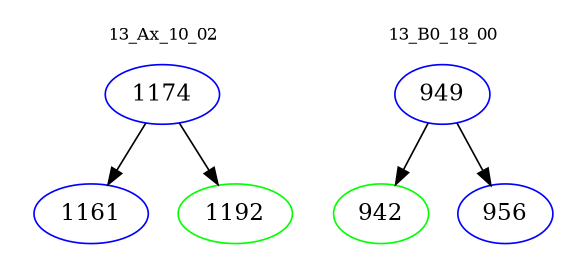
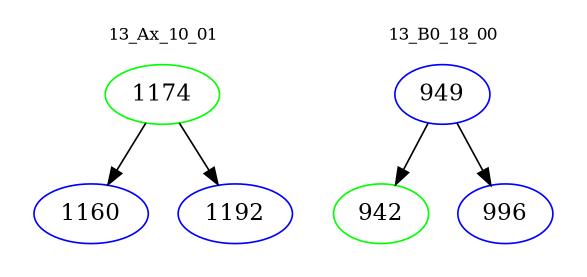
cluster "13_Ax_10_02": label "13_Ax_10_02" -> "13_Ax_10_01"
node "1174": color blue -> green
node "1161": label "1161" -> "1160"
node "1192": color green -> blue
node "956": label "956" -> "996"
